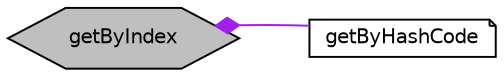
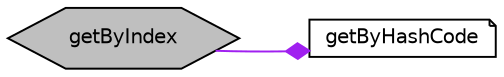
edge "getByHashCode" -> "getByIndex": reversed
